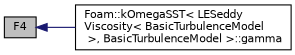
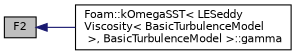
node "F4": label "F4" -> "F2"
